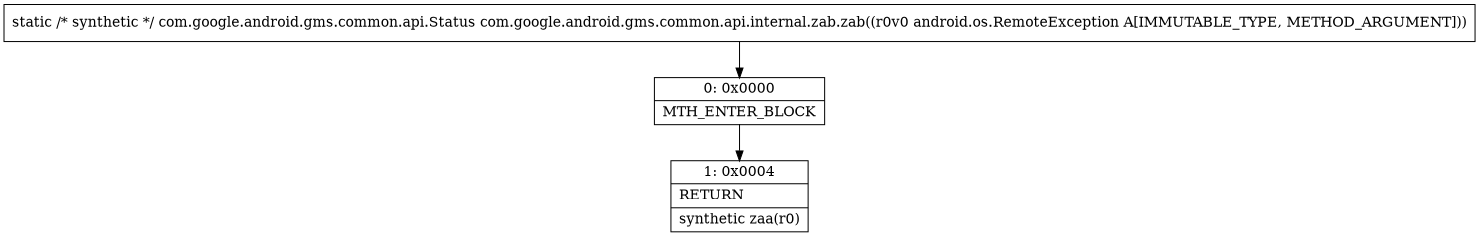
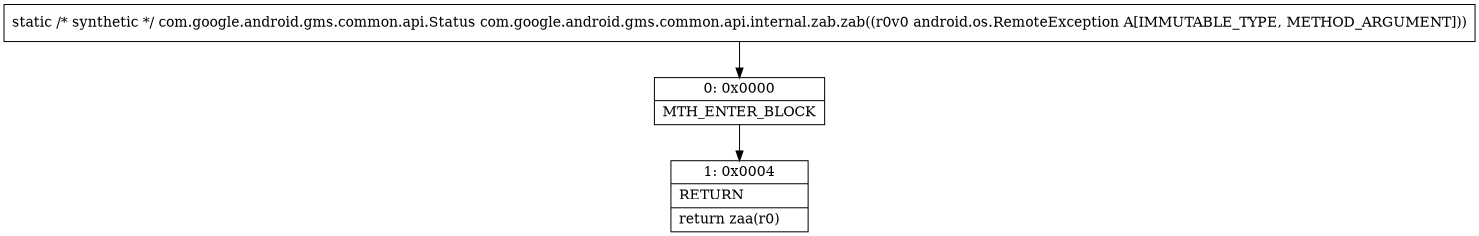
node "1: 0x0004": text "synthetic zaa(r0)" -> "return zaa(r0)"
